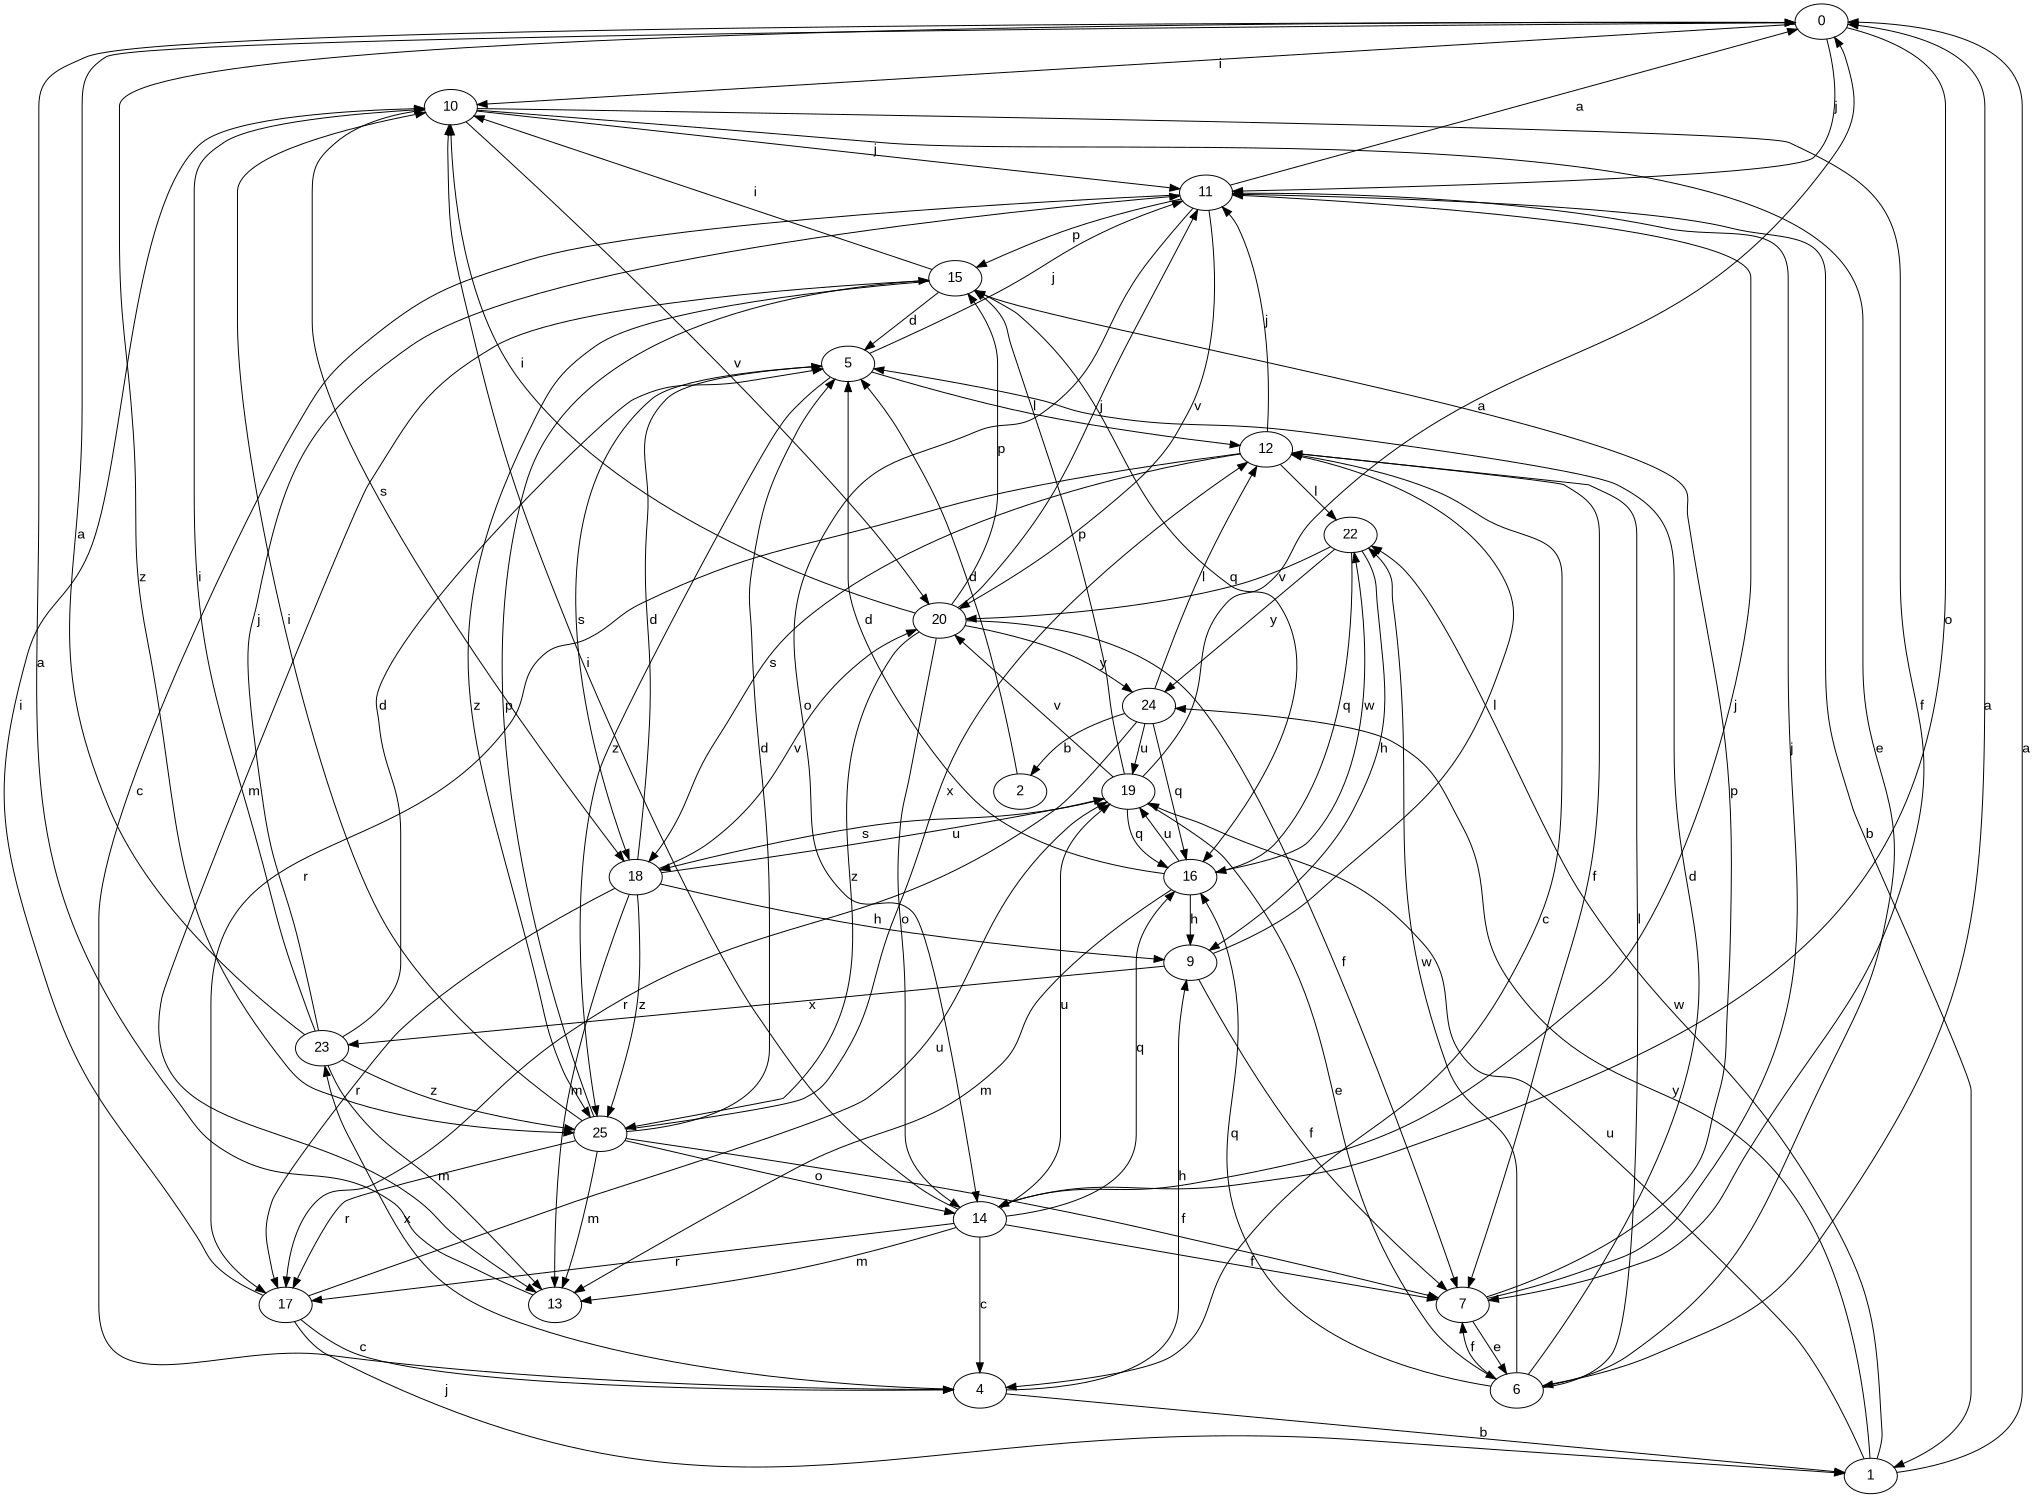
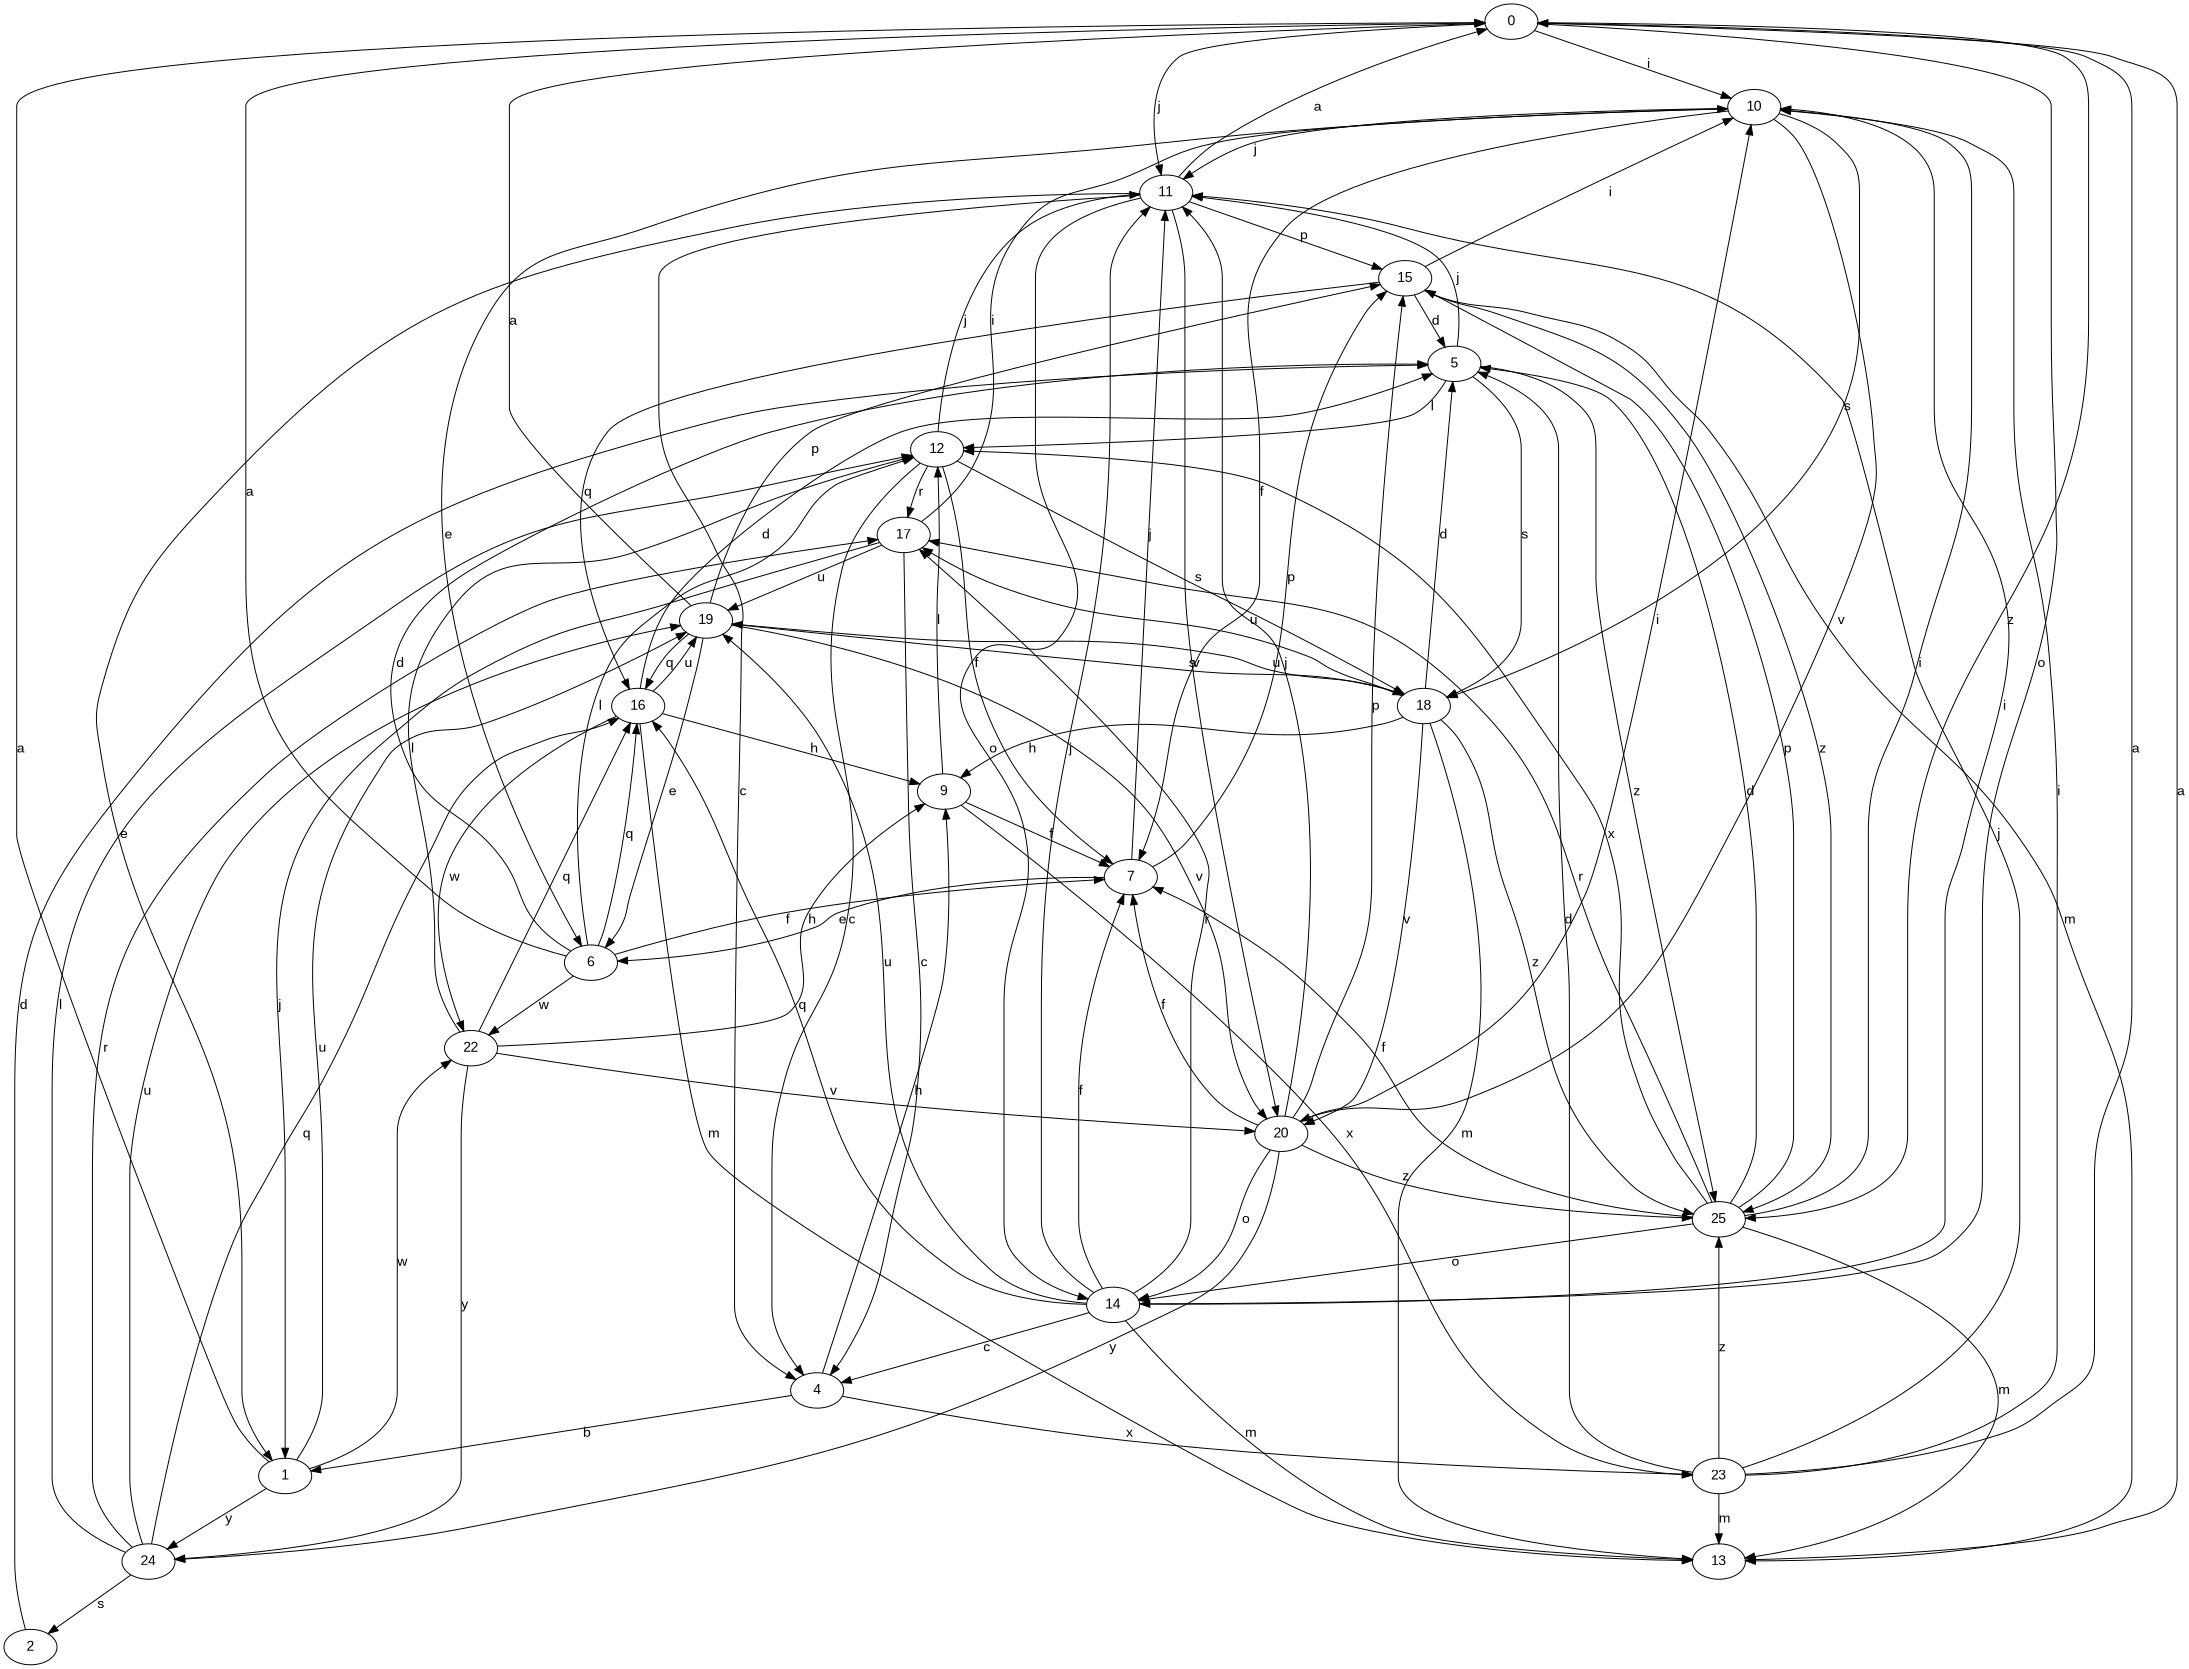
edge "12" -> "22": reversed
edge "24" -> "2": label "b" -> "s"
edge "11" -> "1": label "b" -> "e"
edge "18" -> "17": label "r" -> "u"
